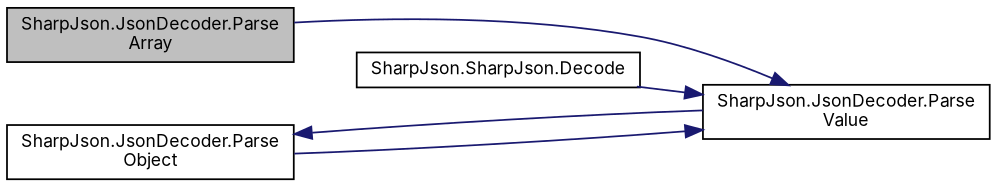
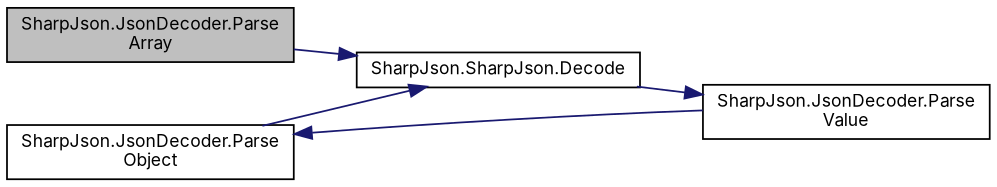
edge "SharpJson.JsonDecoder.Parse Array" -> "SharpJson.JsonDecoder.Parse Value": now "SharpJson.JsonDecoder.Parse Array" -> "SharpJson.SharpJson.Decode"
edge "SharpJson.JsonDecoder.Parse Object" -> "SharpJson.JsonDecoder.Parse Value": now "SharpJson.JsonDecoder.Parse Object" -> "SharpJson.SharpJson.Decode"
